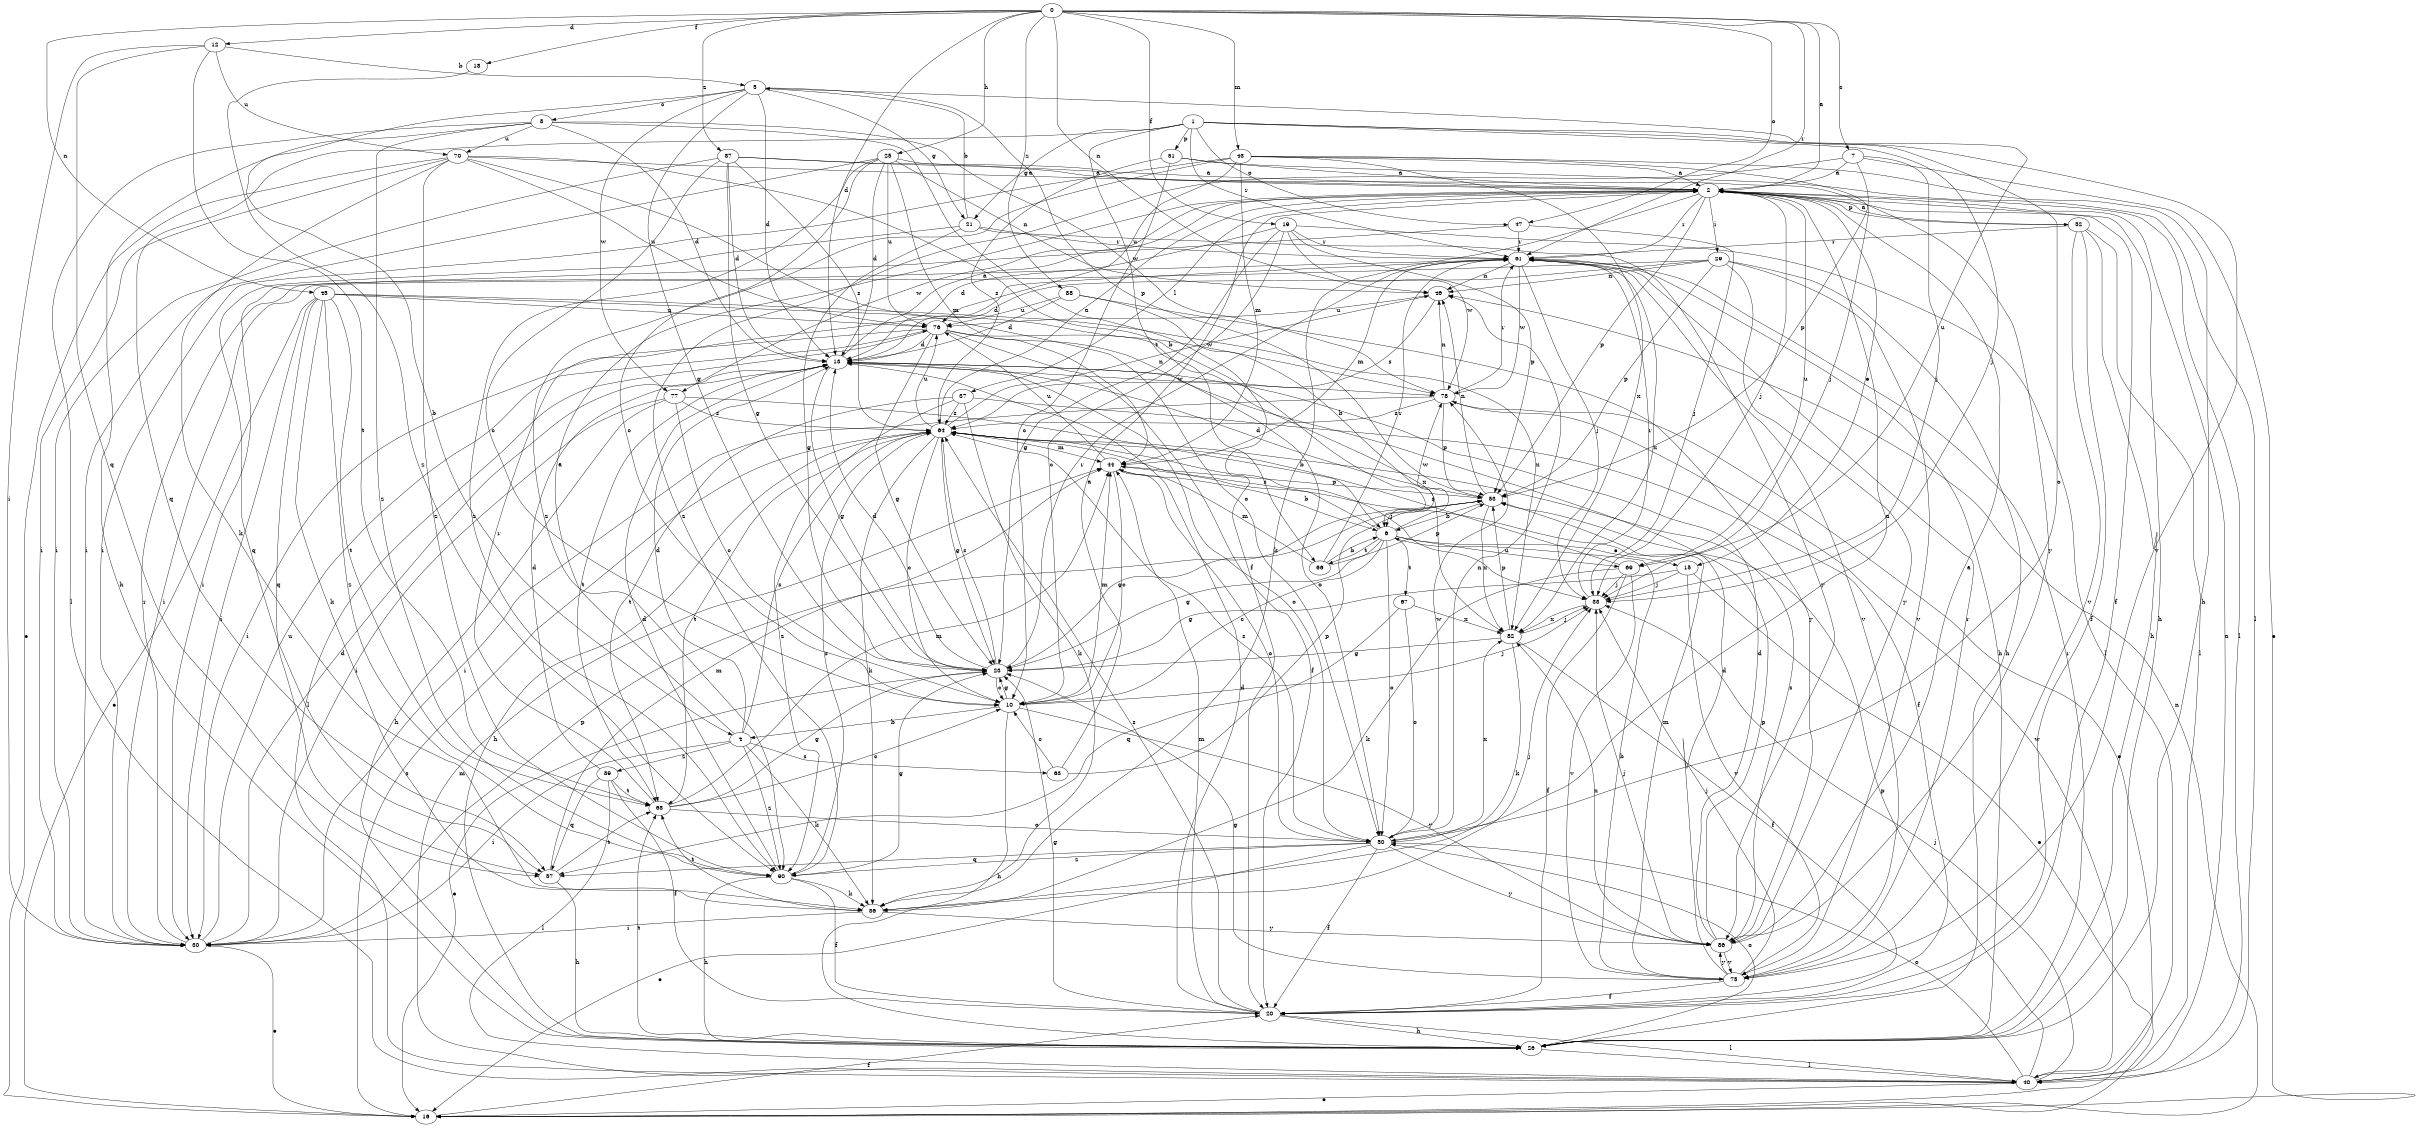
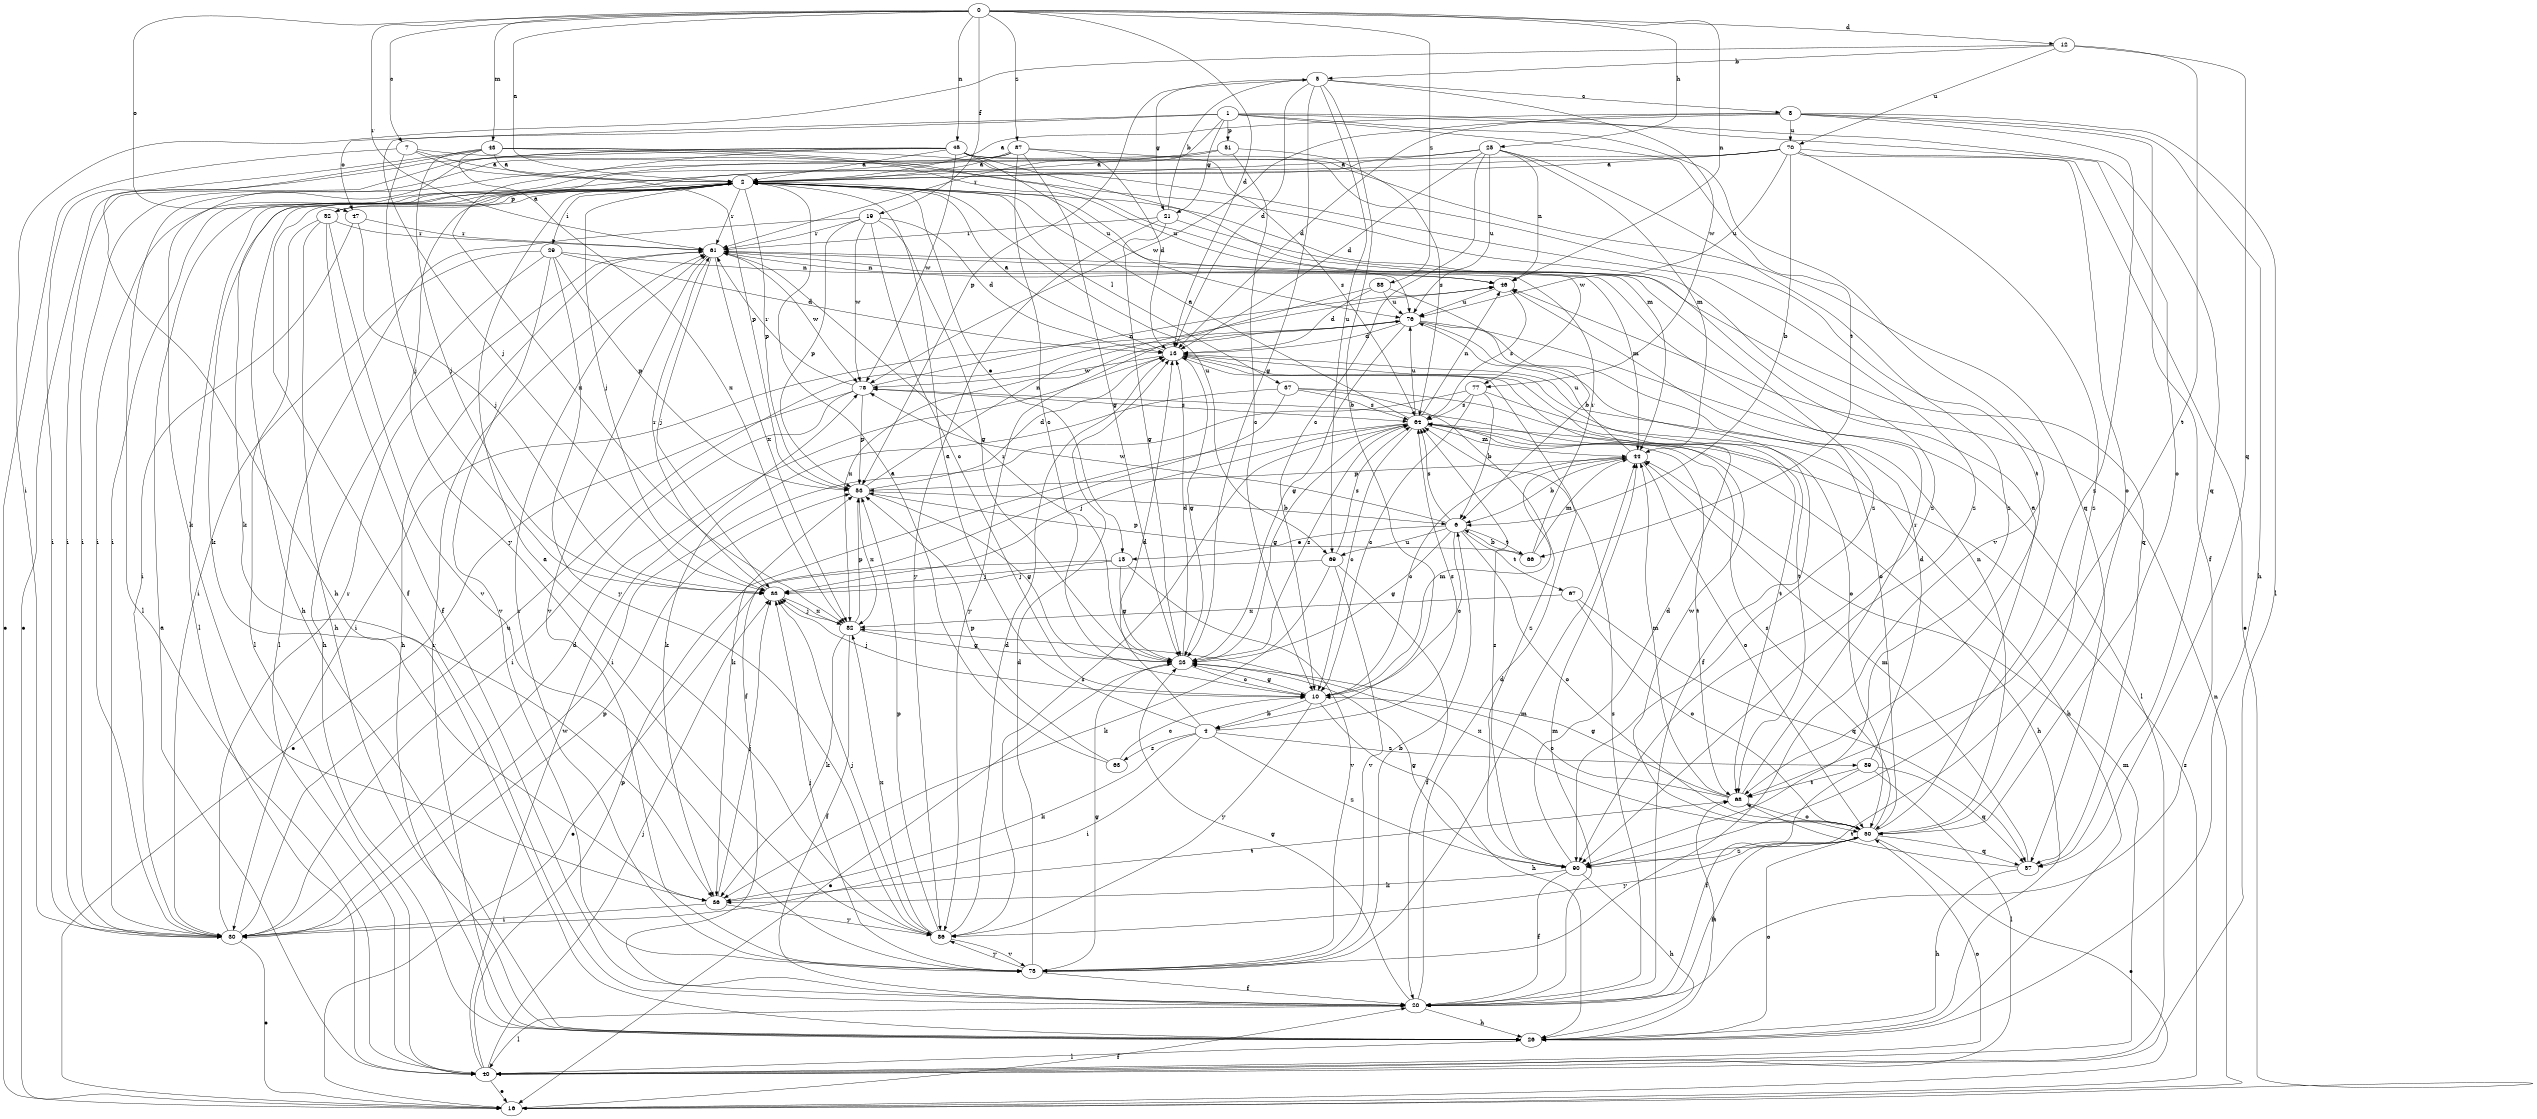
node "18": removed
edge "8" -> "2": added, label "a"
edge "45" -> "2": added, label "a"
